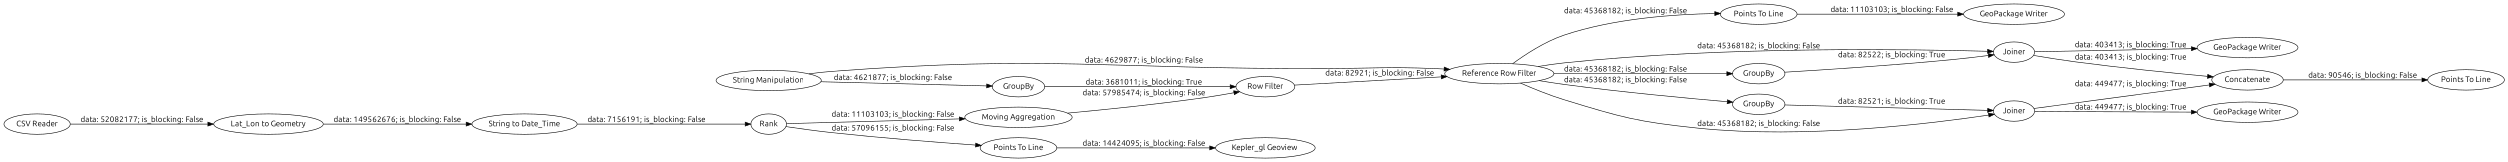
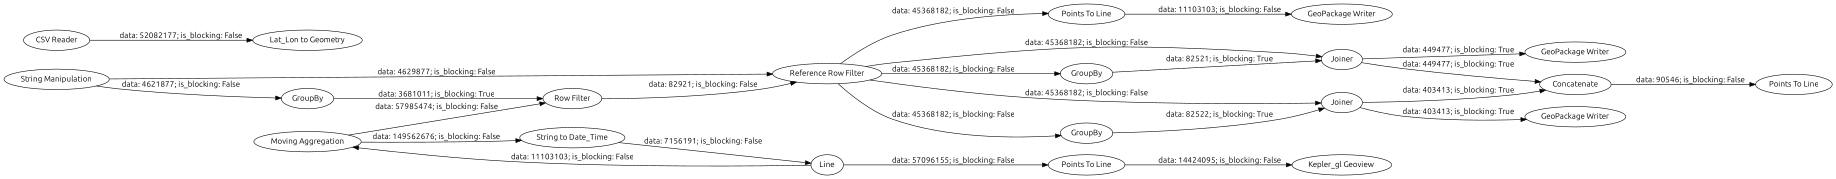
edge "Lat_Lon to Geometry" -> "String to Date_Time": now "Moving Aggregation" -> "String to Date_Time"
node "Rank": label "Rank" -> "Line"
